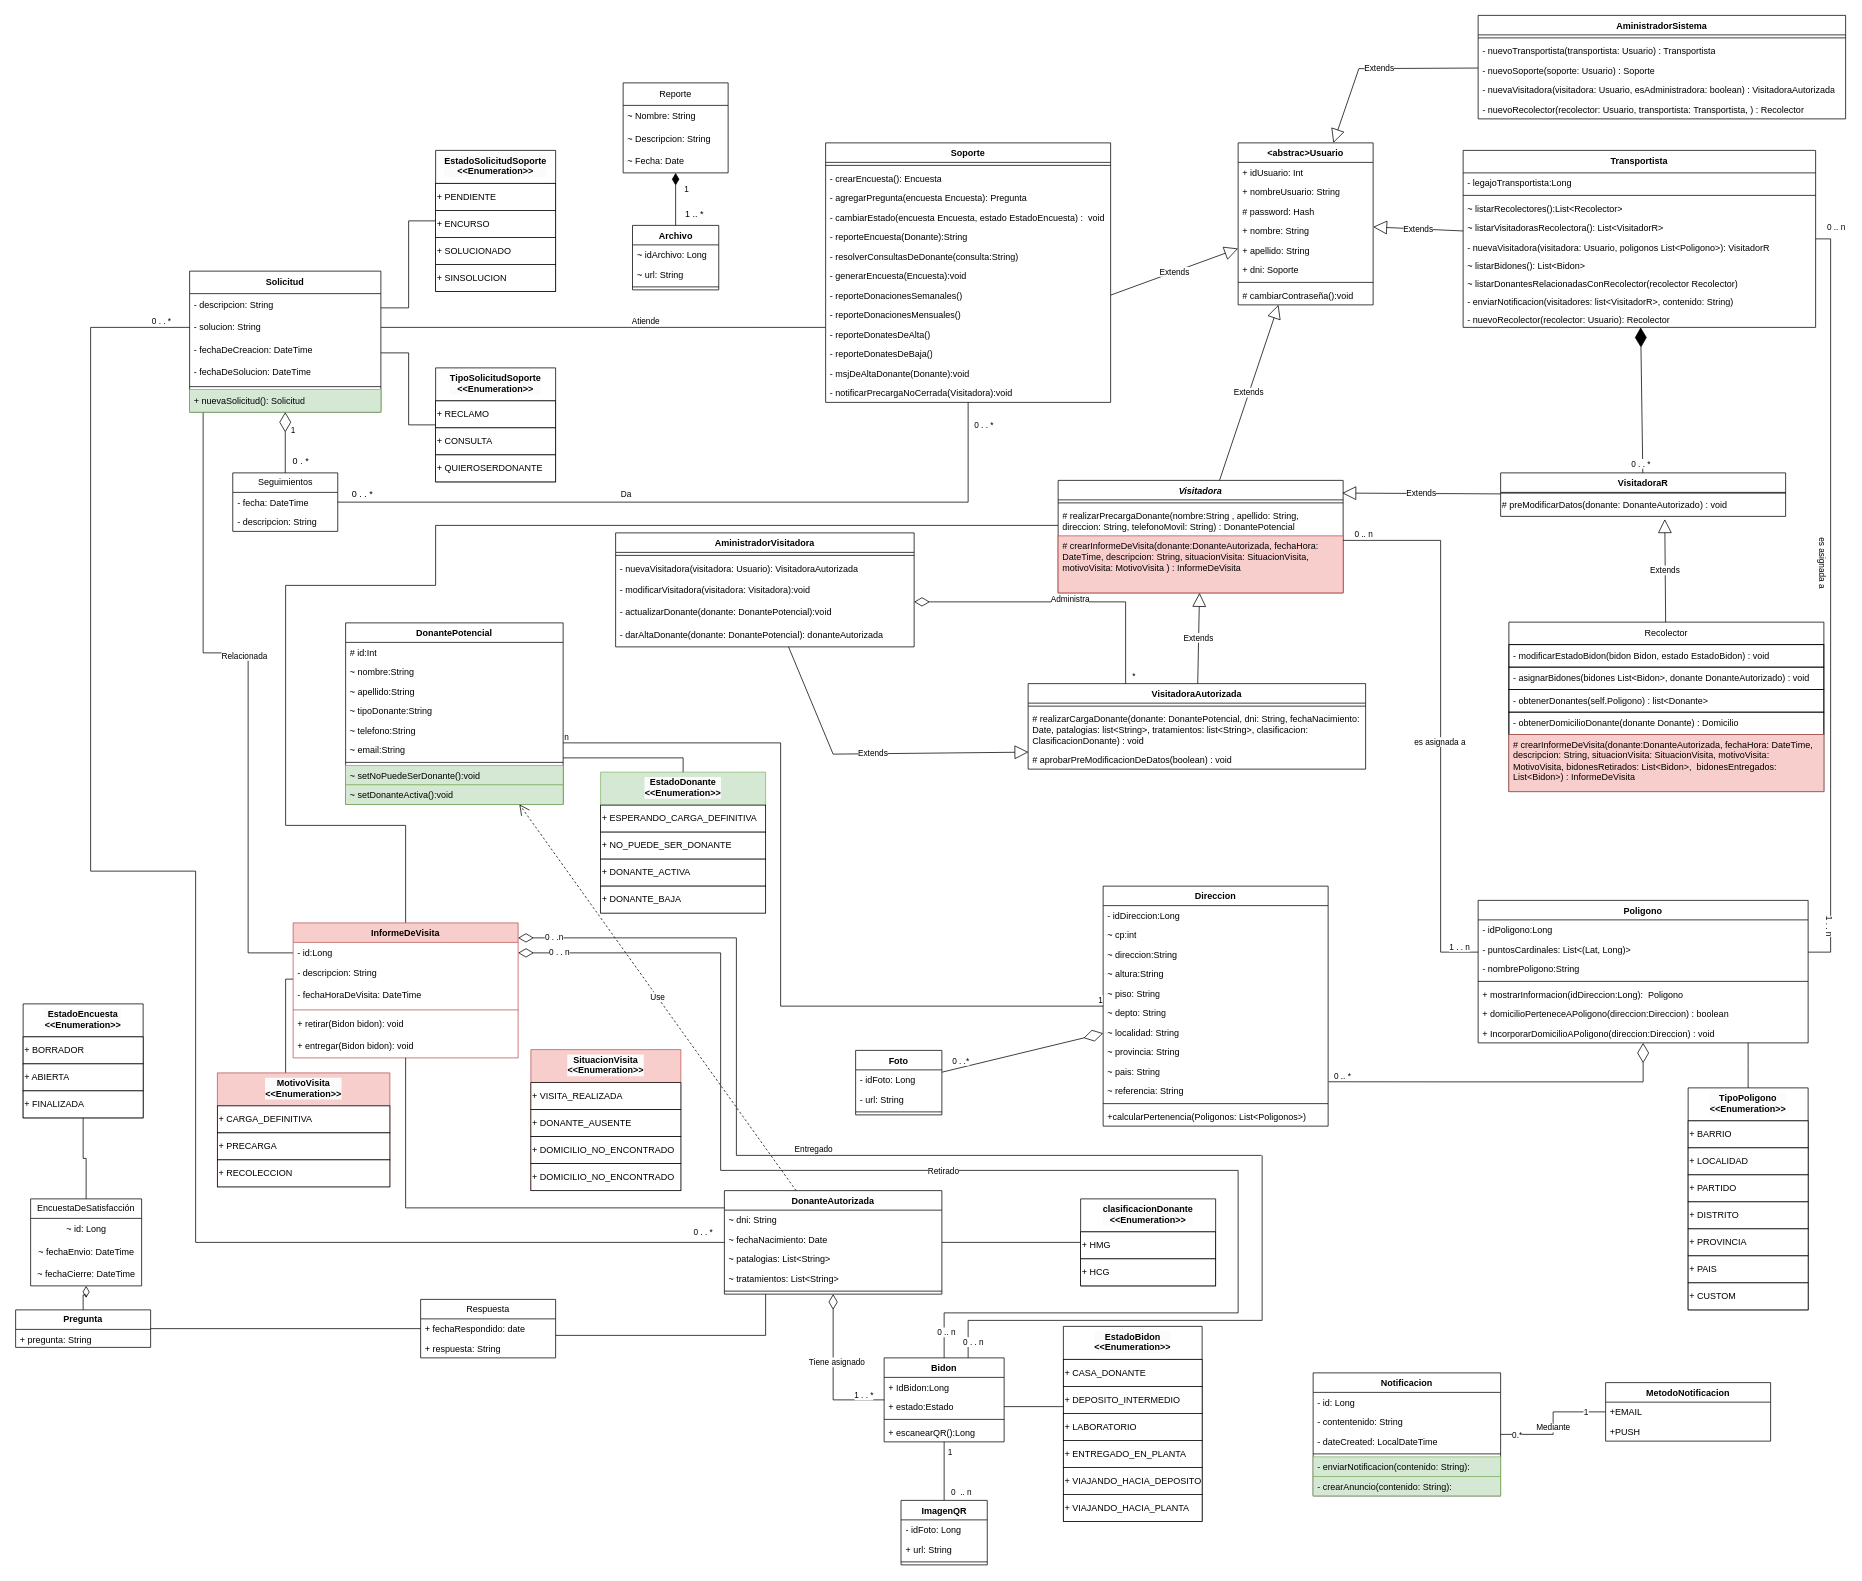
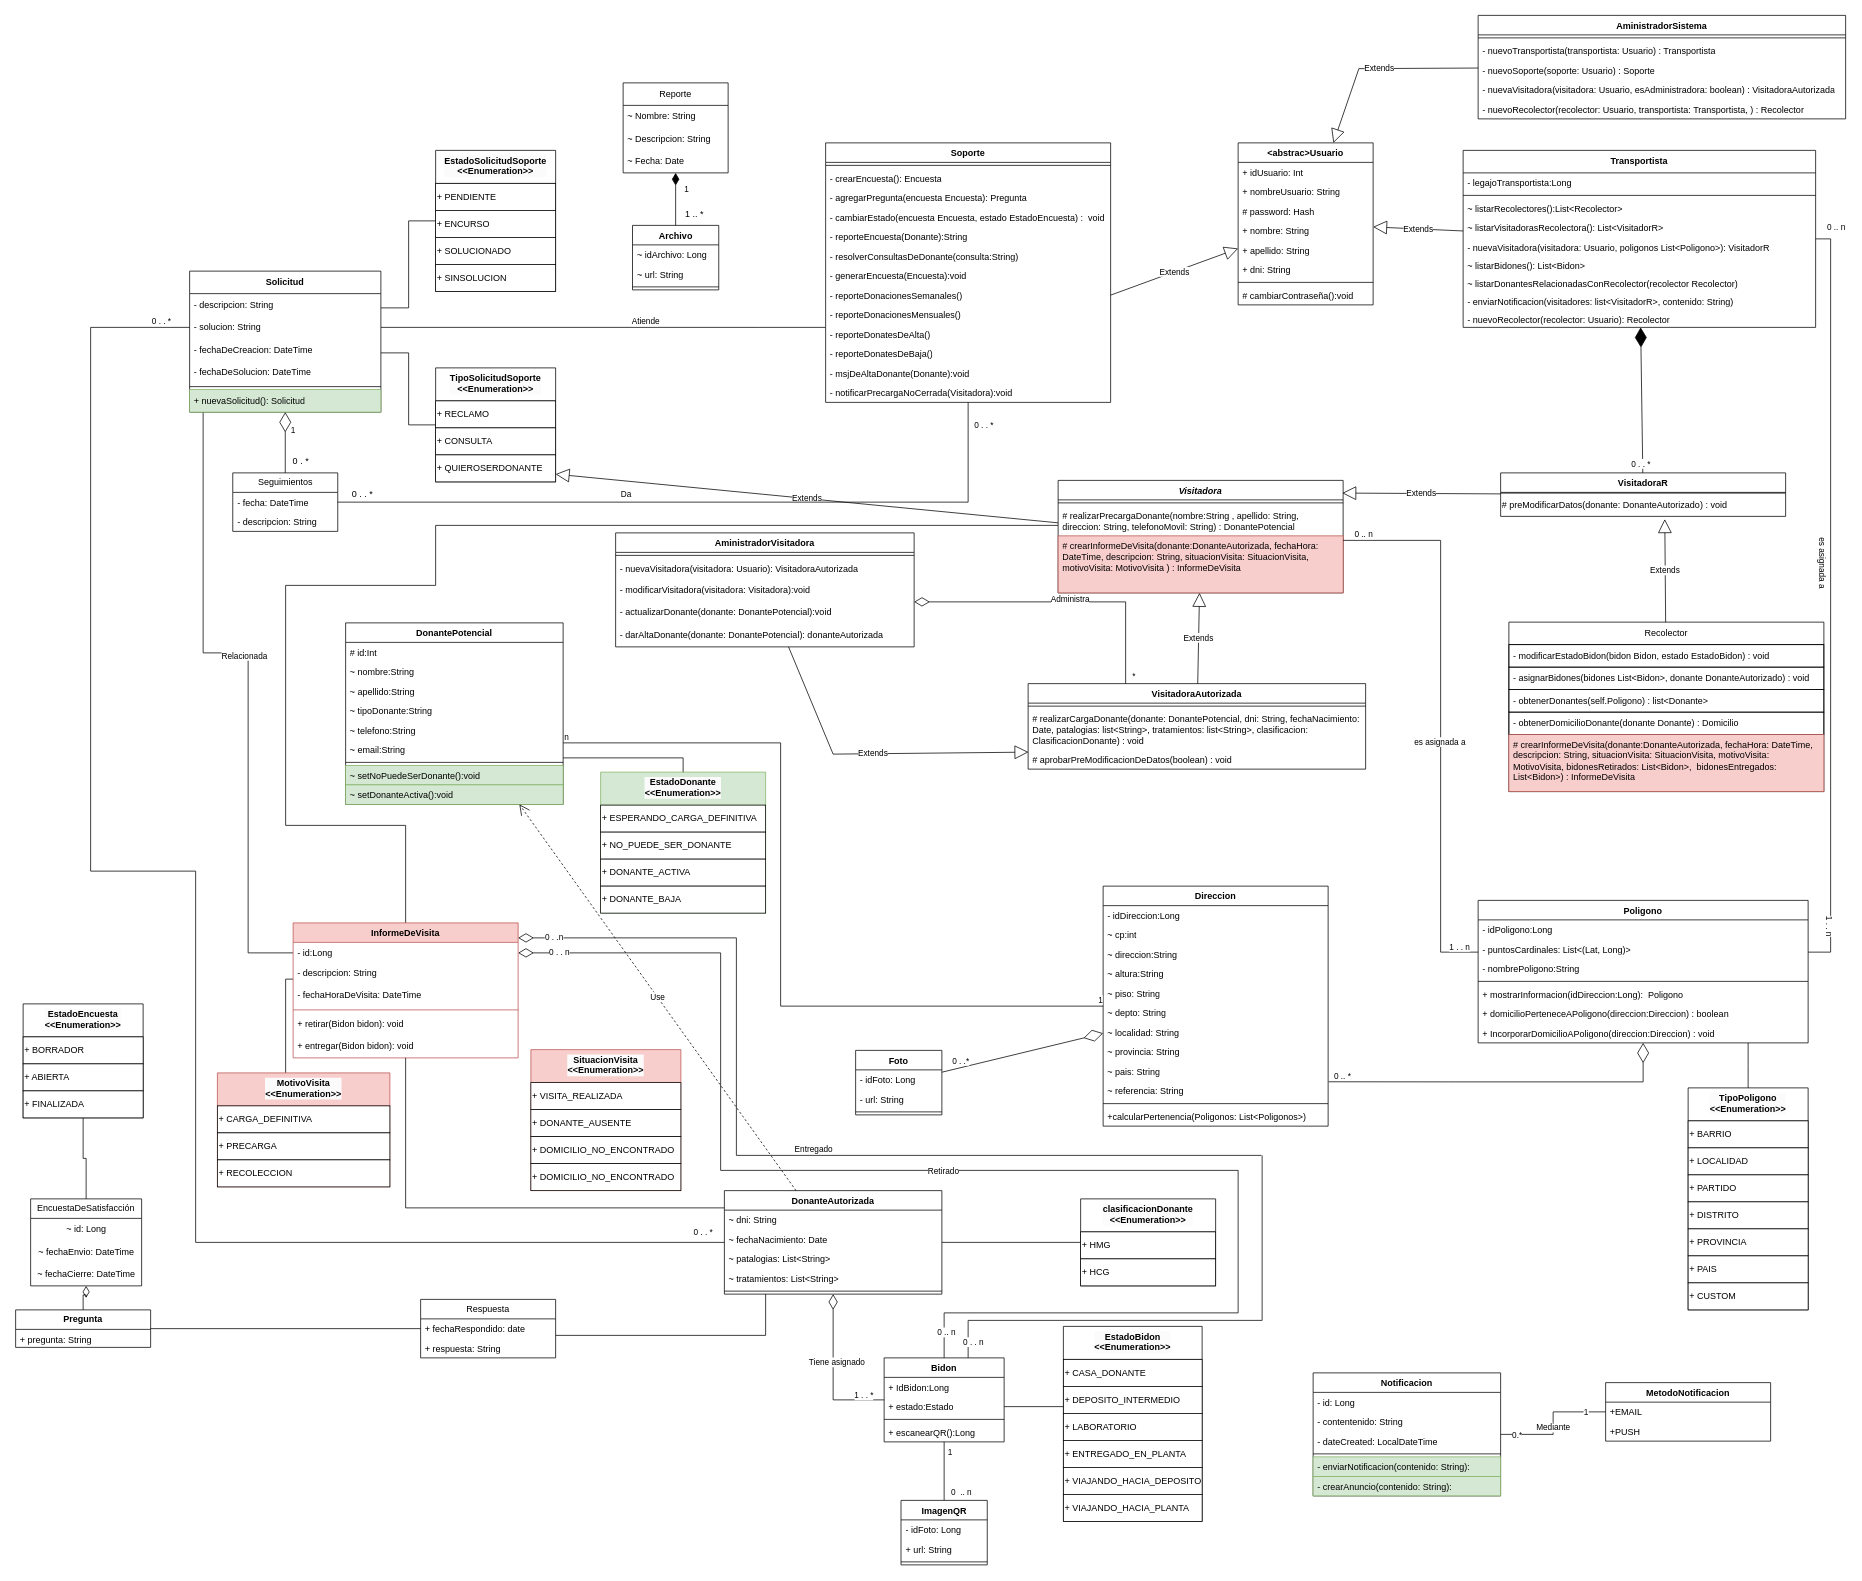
node "+ dni: Soporte": label "+ dni: Soporte" -> "+ dni: String"
edge "Visitadora" -> "<abstrac>Usuario": now "Visitadora" -> "+ QUIEROSERDONANTE"
